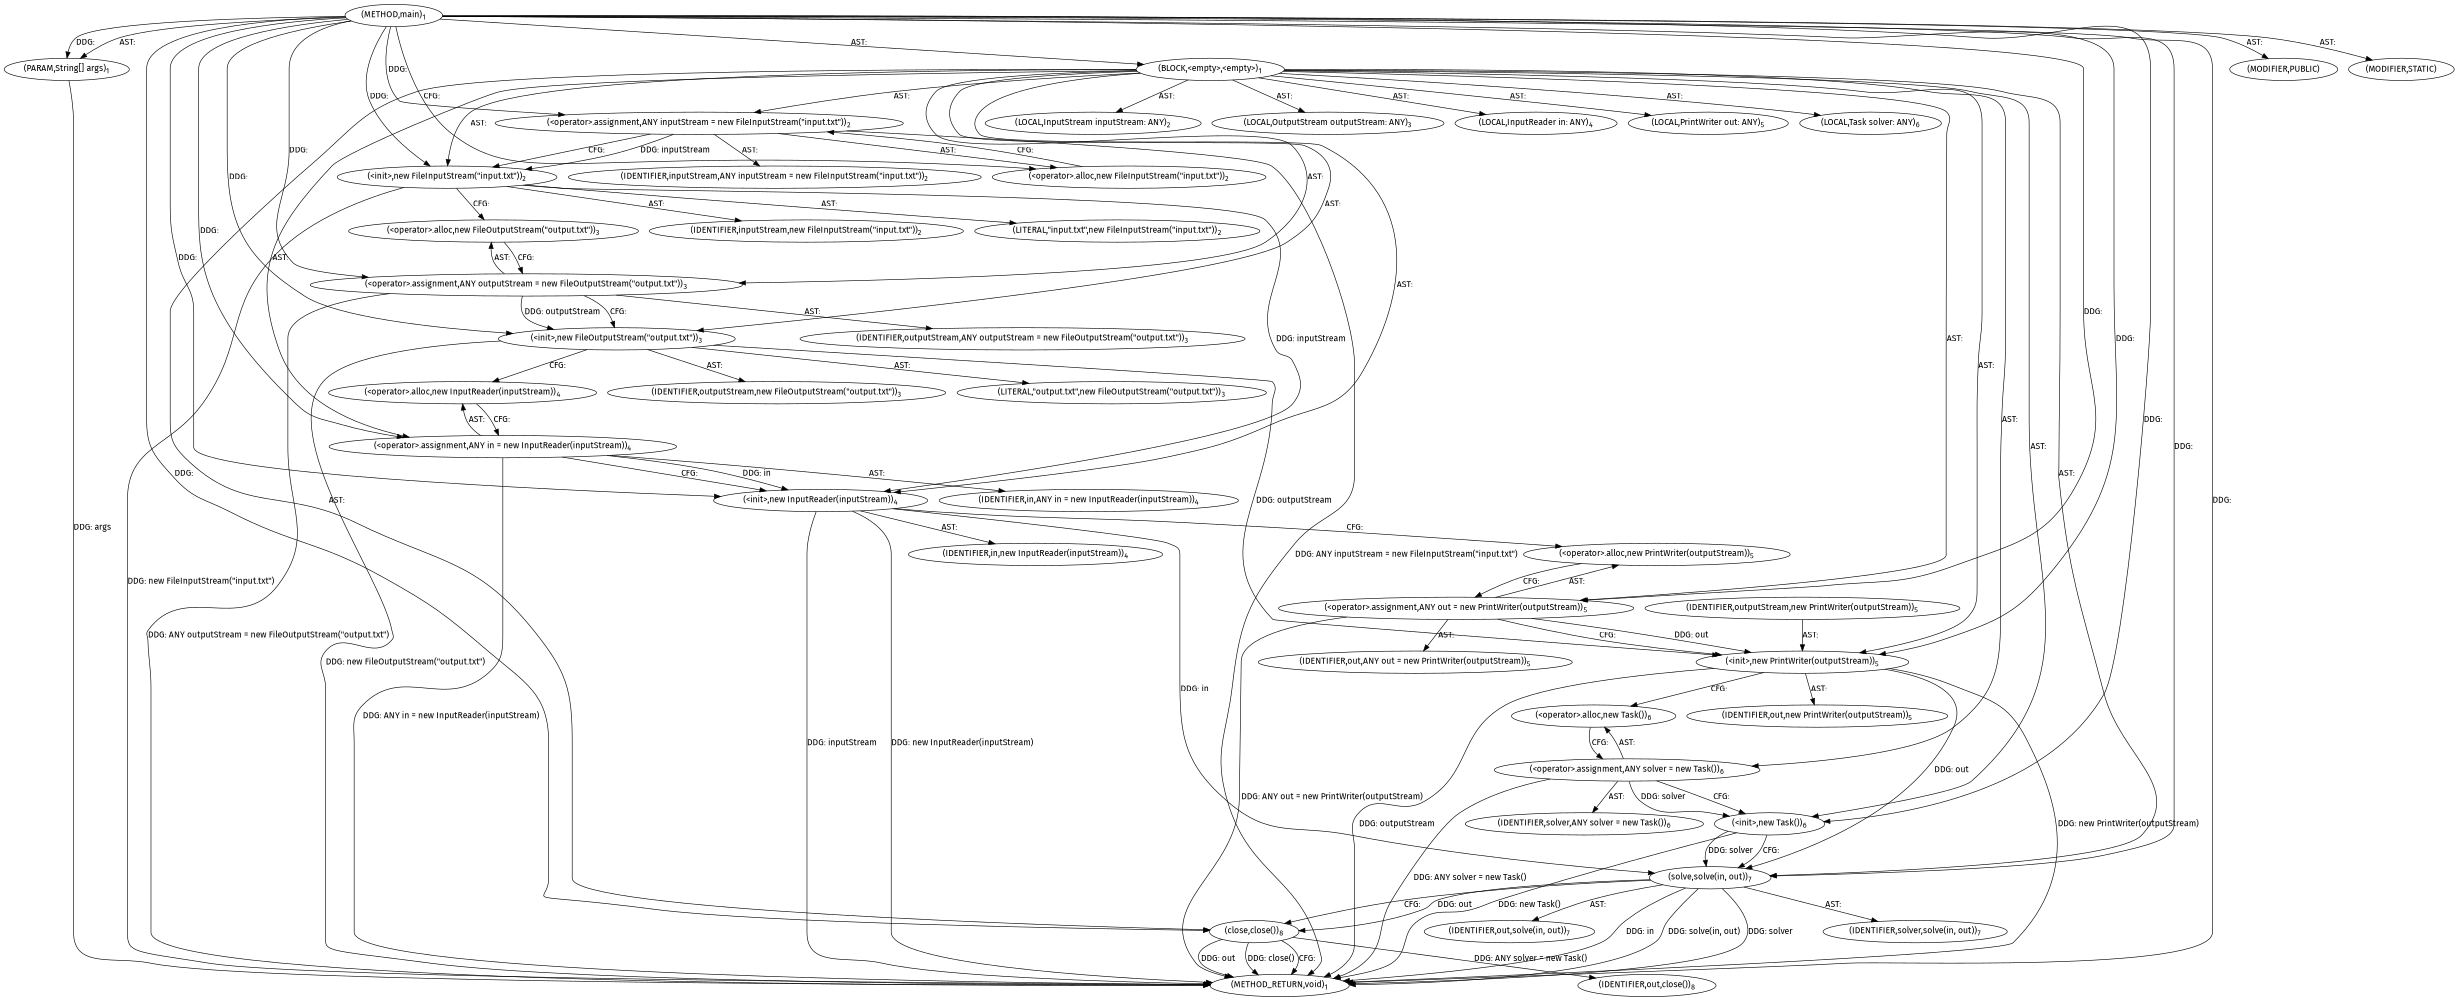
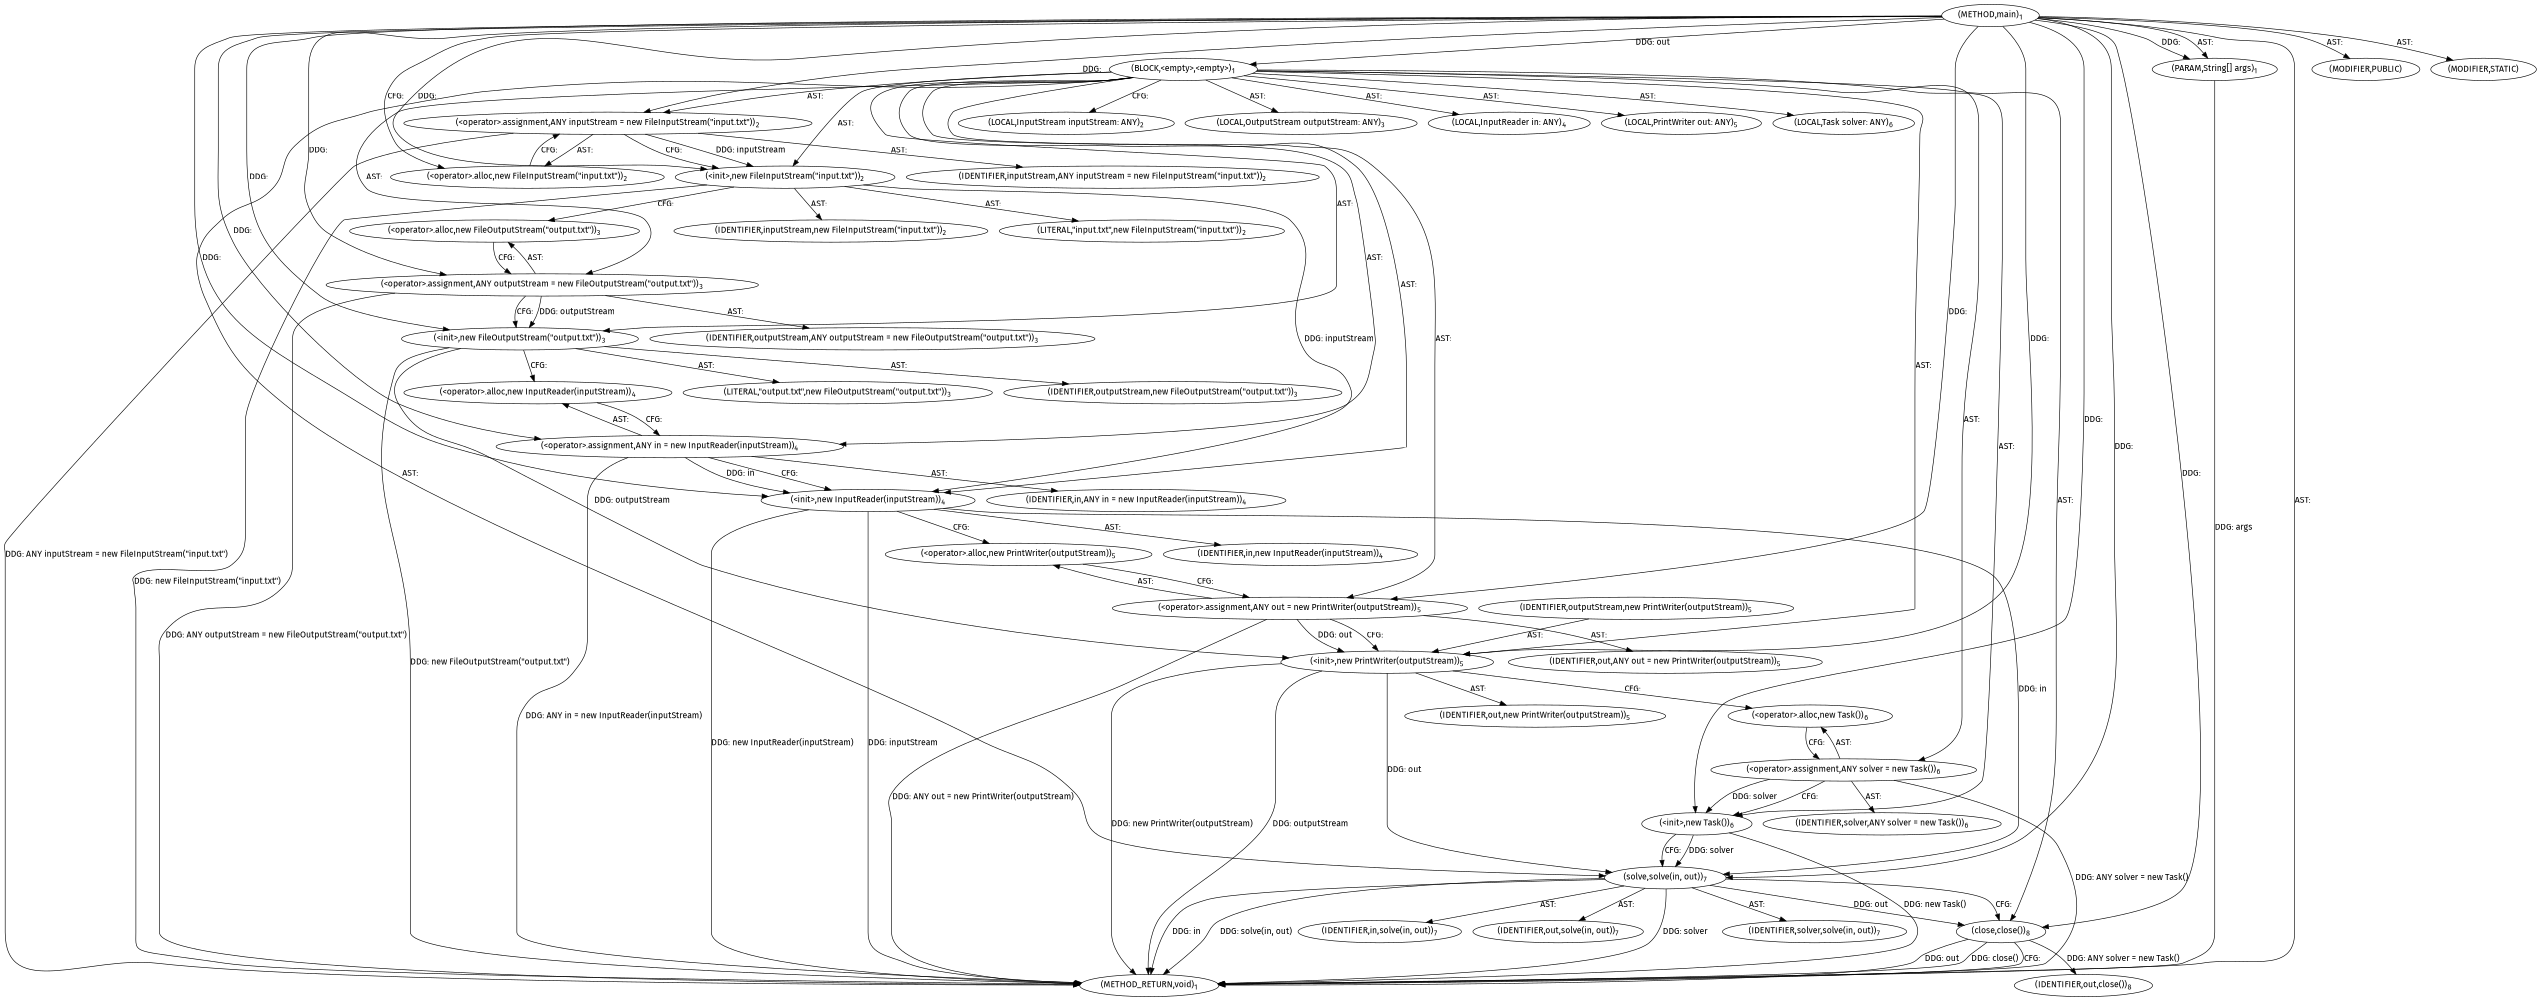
edge "(METHOD,main)" -> "(BLOCK,<empty>,<empty>)": label "AST: " -> "DDG: out"
edge "(BLOCK,<empty>,<empty>)" -> "(LOCAL,InputStream inputStream: ANY)": label "AST: " -> "CFG: "
edge "(METHOD,main)" -> "(METHOD_RETURN,void)": label "DDG: " -> "AST: "
node "(IDENTIFIER,in,solve(in, out))": added
